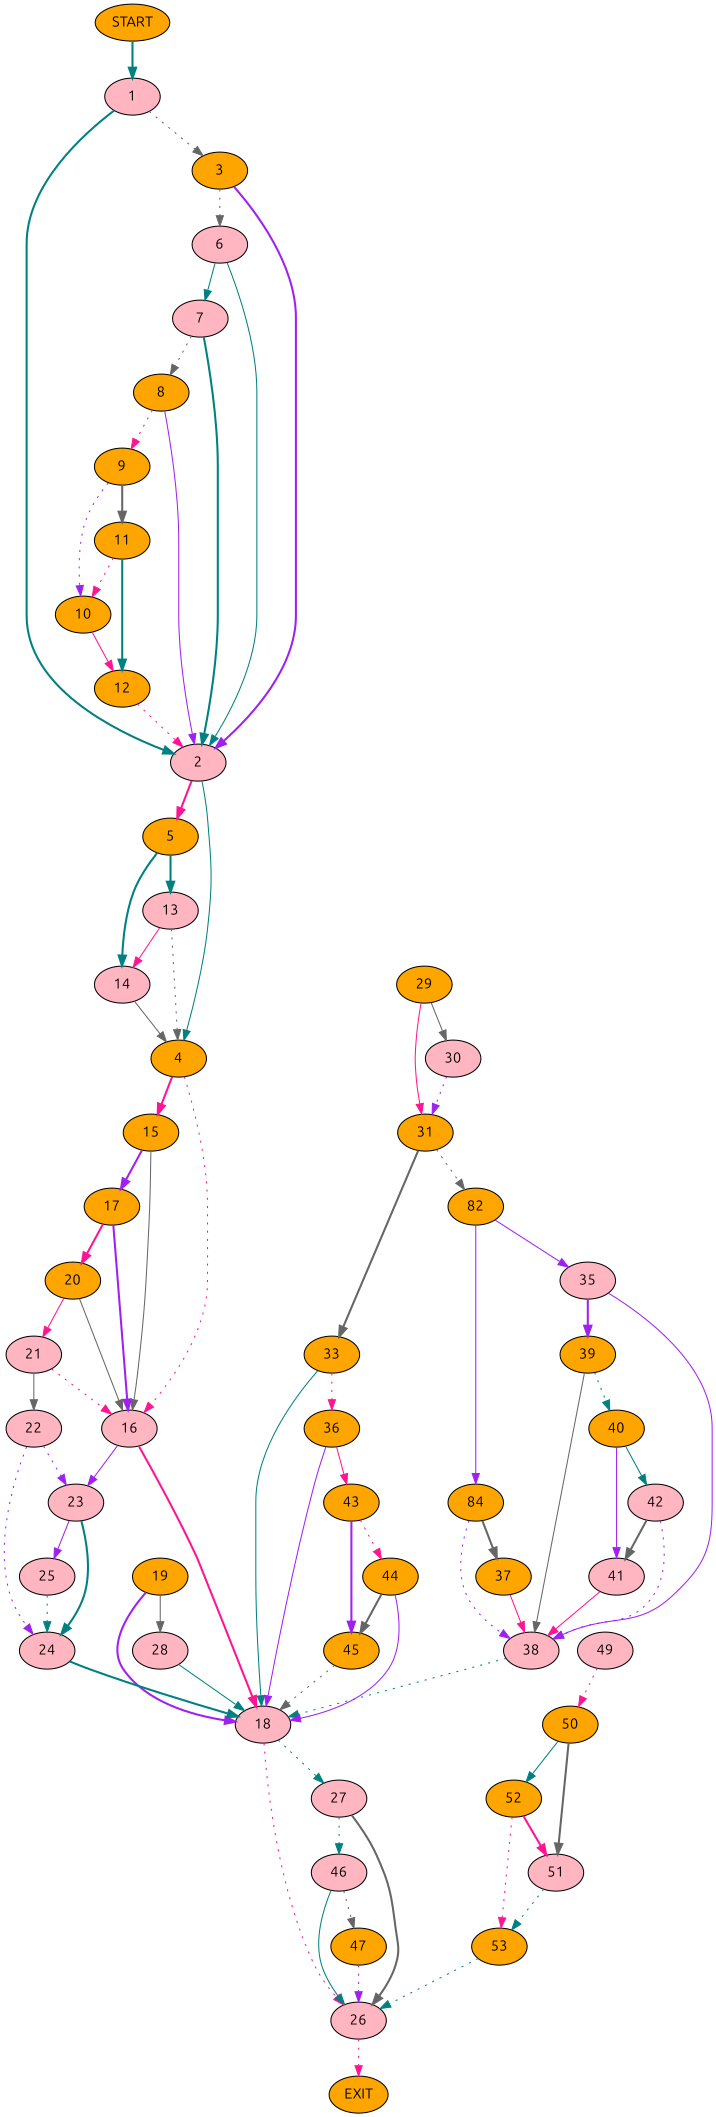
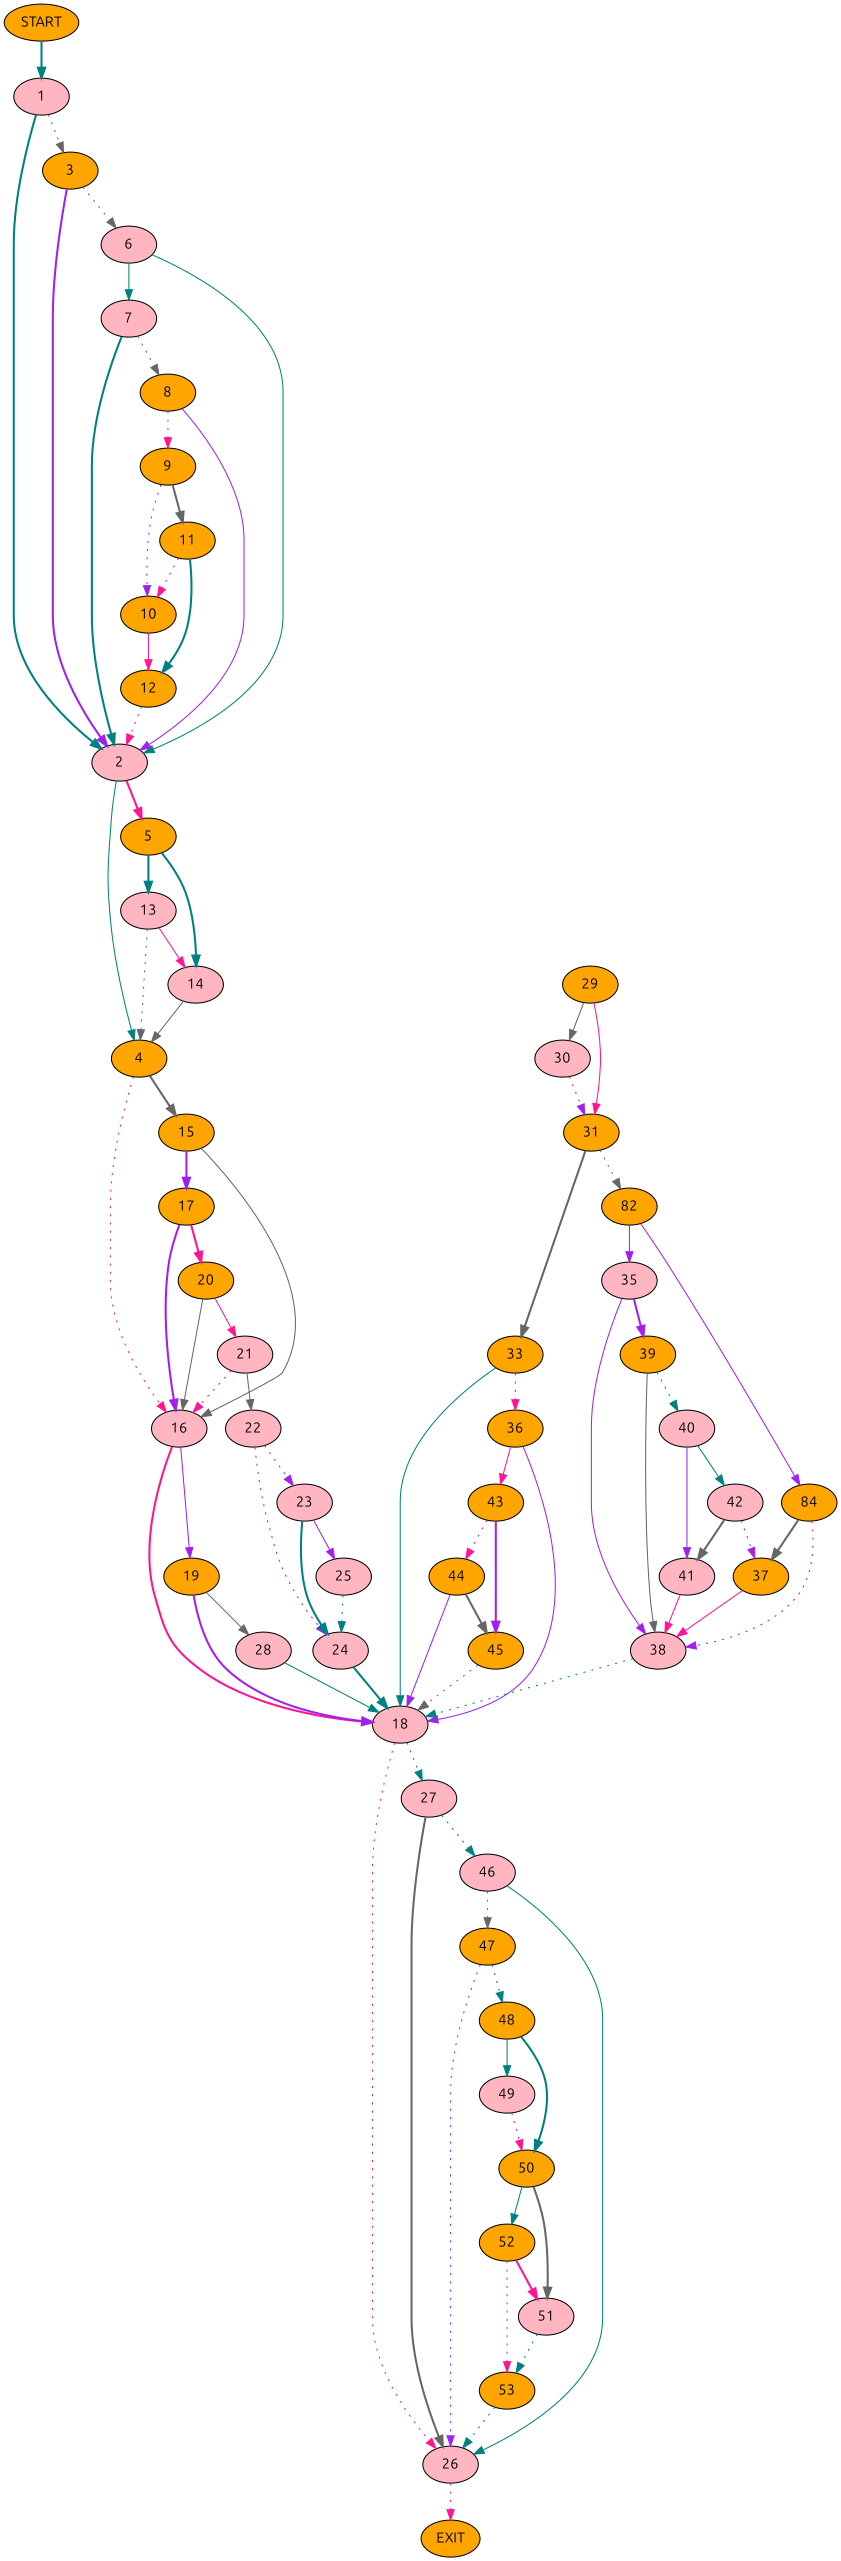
edge "4" -> "15": color deeppink -> gray40
node "40": fillcolor orange -> lightpink
edge "16" -> "23": now "16" -> "19"
edge "42" -> "38": now "42" -> "37"
node "48": added
